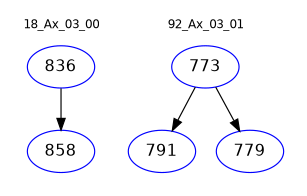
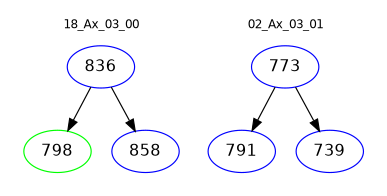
cluster "92_Ax_03_01": label "92_Ax_03_01" -> "02_Ax_03_01"
node "798": added
node "779": label "779" -> "739"
